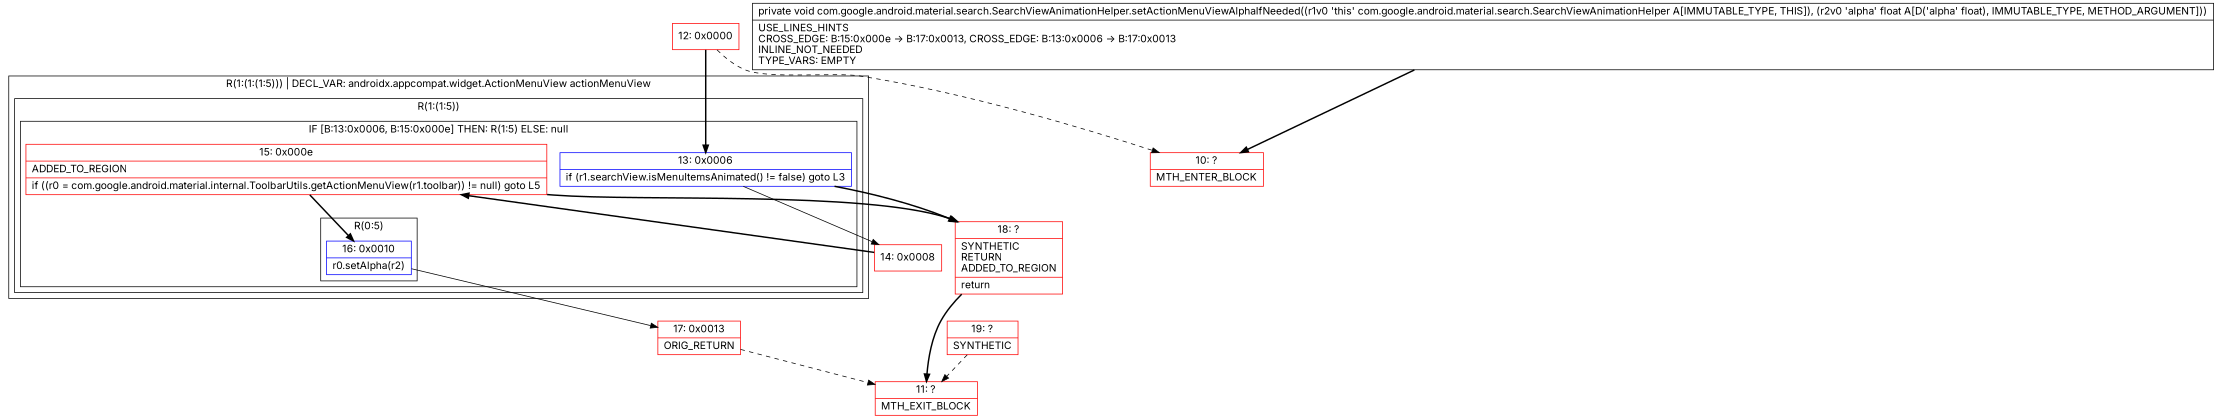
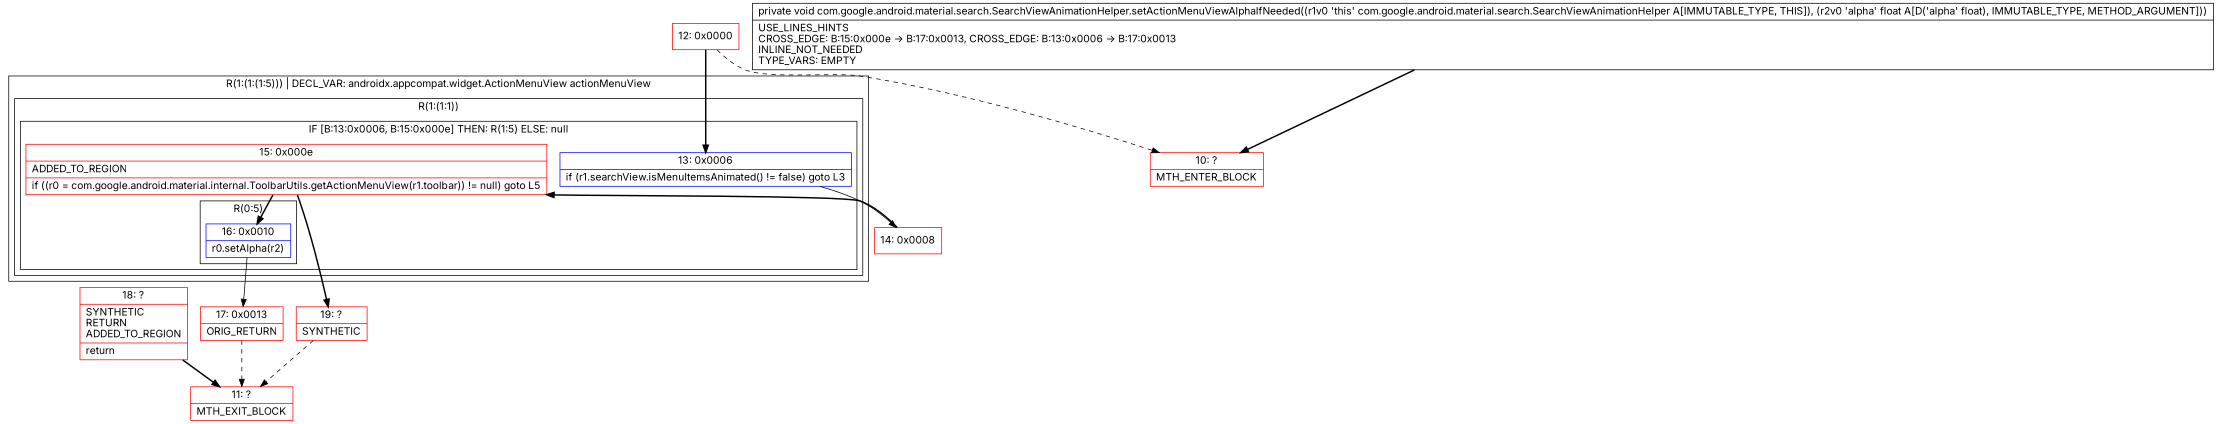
cluster "R(1:(1:5))": label "R(1:(1:5))" -> "R(1:(1:1))"
edge "15: 0x000e" -> "18: ?": now "15: 0x000e" -> "19: ?"
edge "13: 0x0006" -> "18: ?": removed
